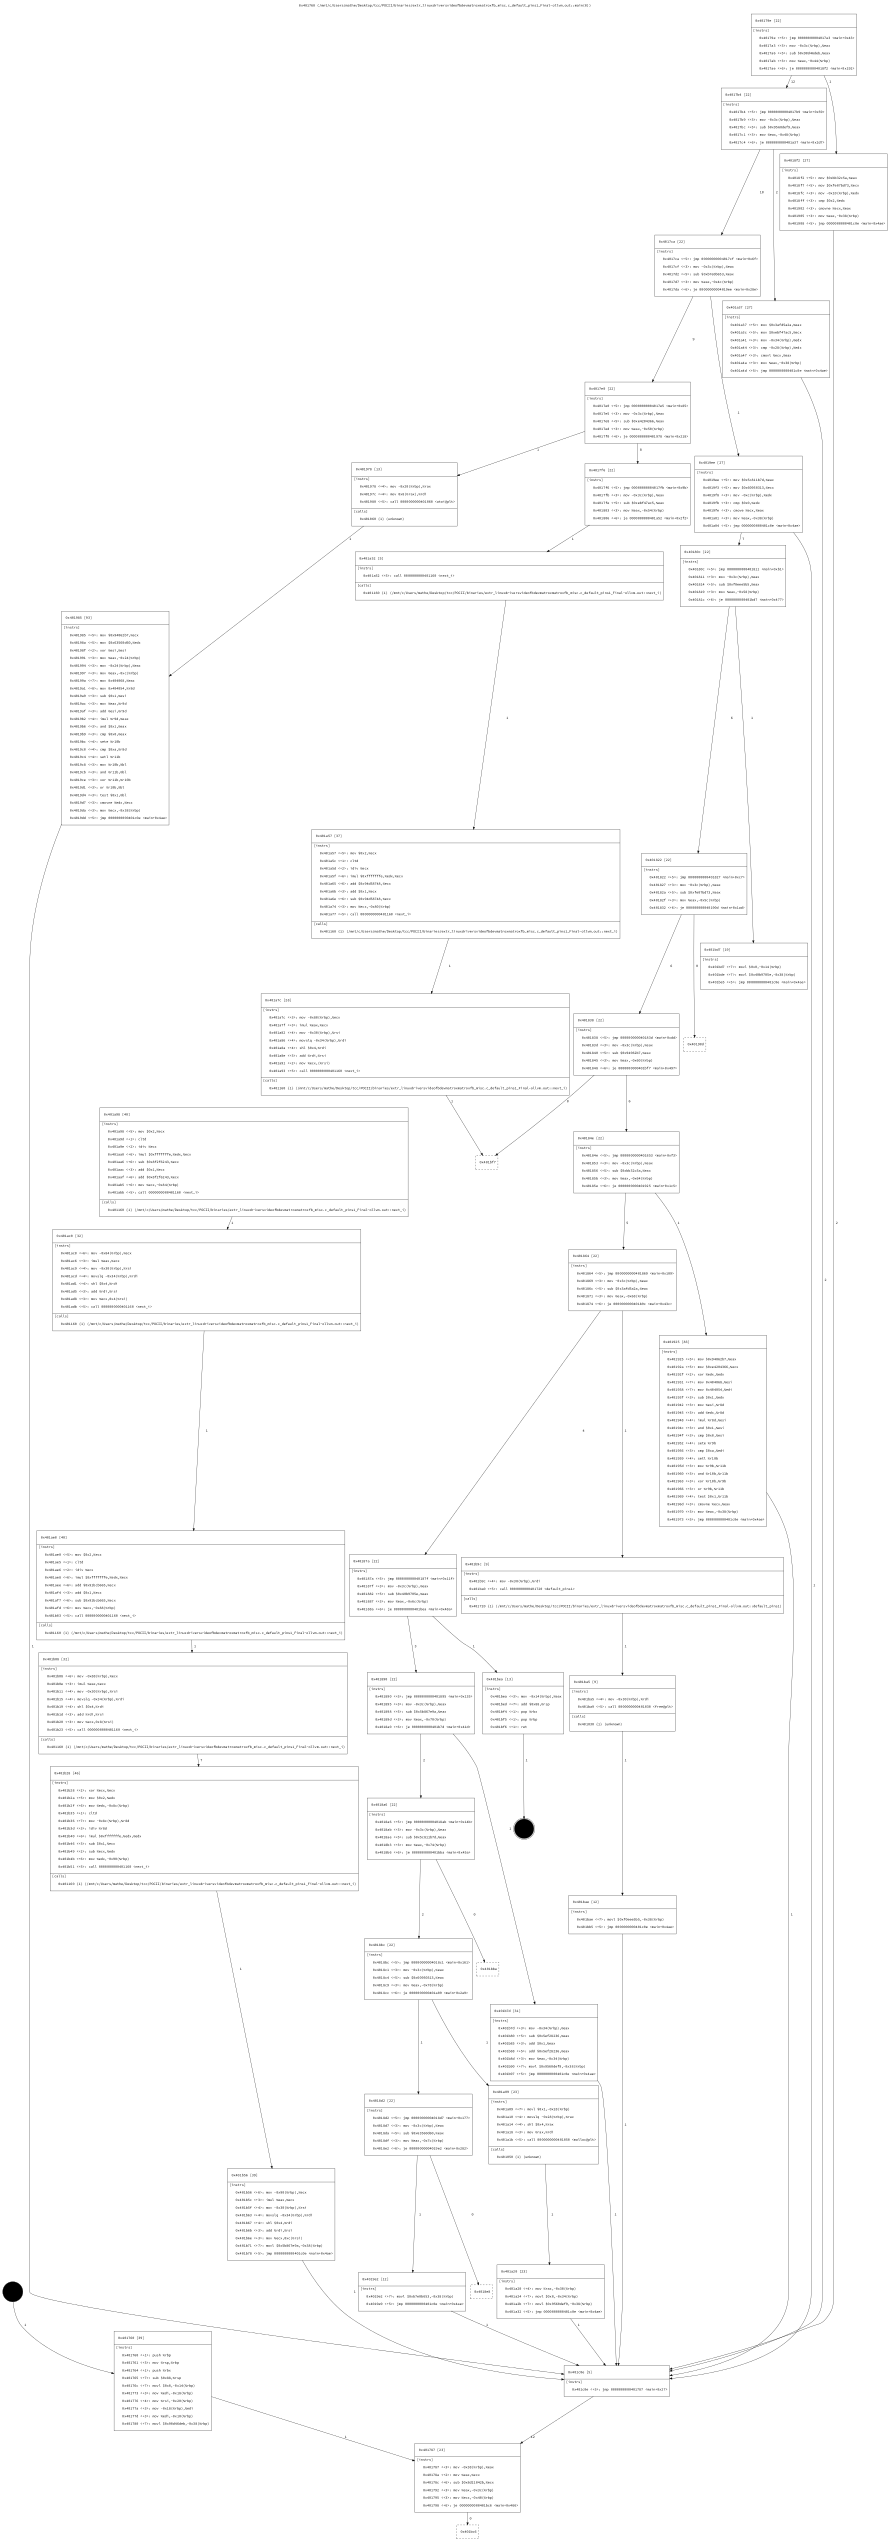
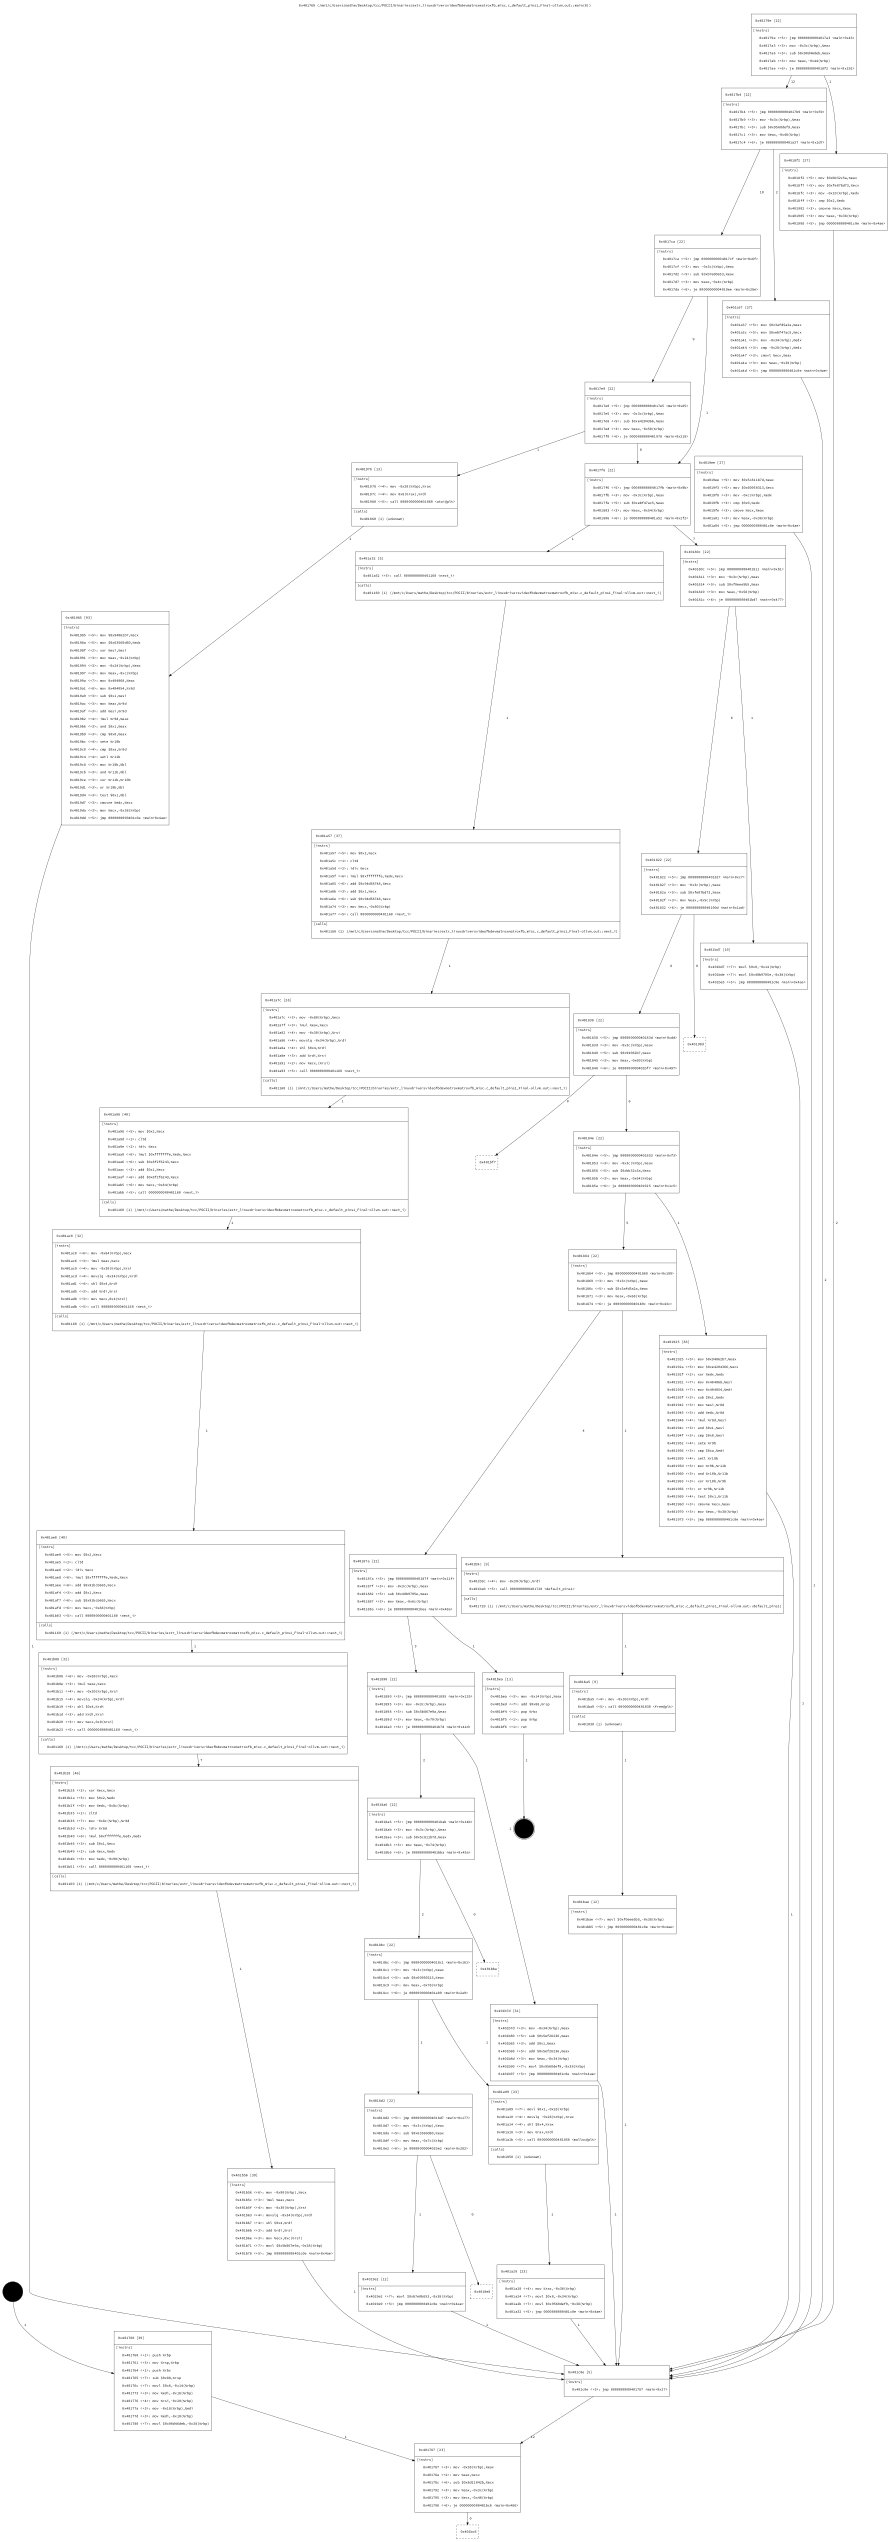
edge "0x4017ca [22]" -> "0x4019ee [27]": now "0x4017ca [22]" -> "0x4017f6 [22]"
edge "0x4019ee [27]" -> "0x40180c [22]": now "0x4017f6 [22]" -> "0x40180c [22]"
edge "0x401a7c [28]" -> "0x401bf7": now "0x401a7c [28]" -> "0x401a98 [40]"
edge "0x401bd7 [19]" -> "0x401c0e [5]": added, label "1"
